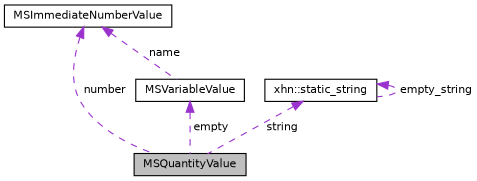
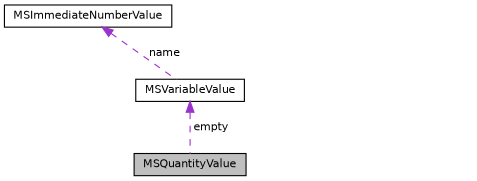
node "xhn::static_string": removed
edge "MSQuantityValue" -> "MSImmediateNumberValue": removed, label "number"
